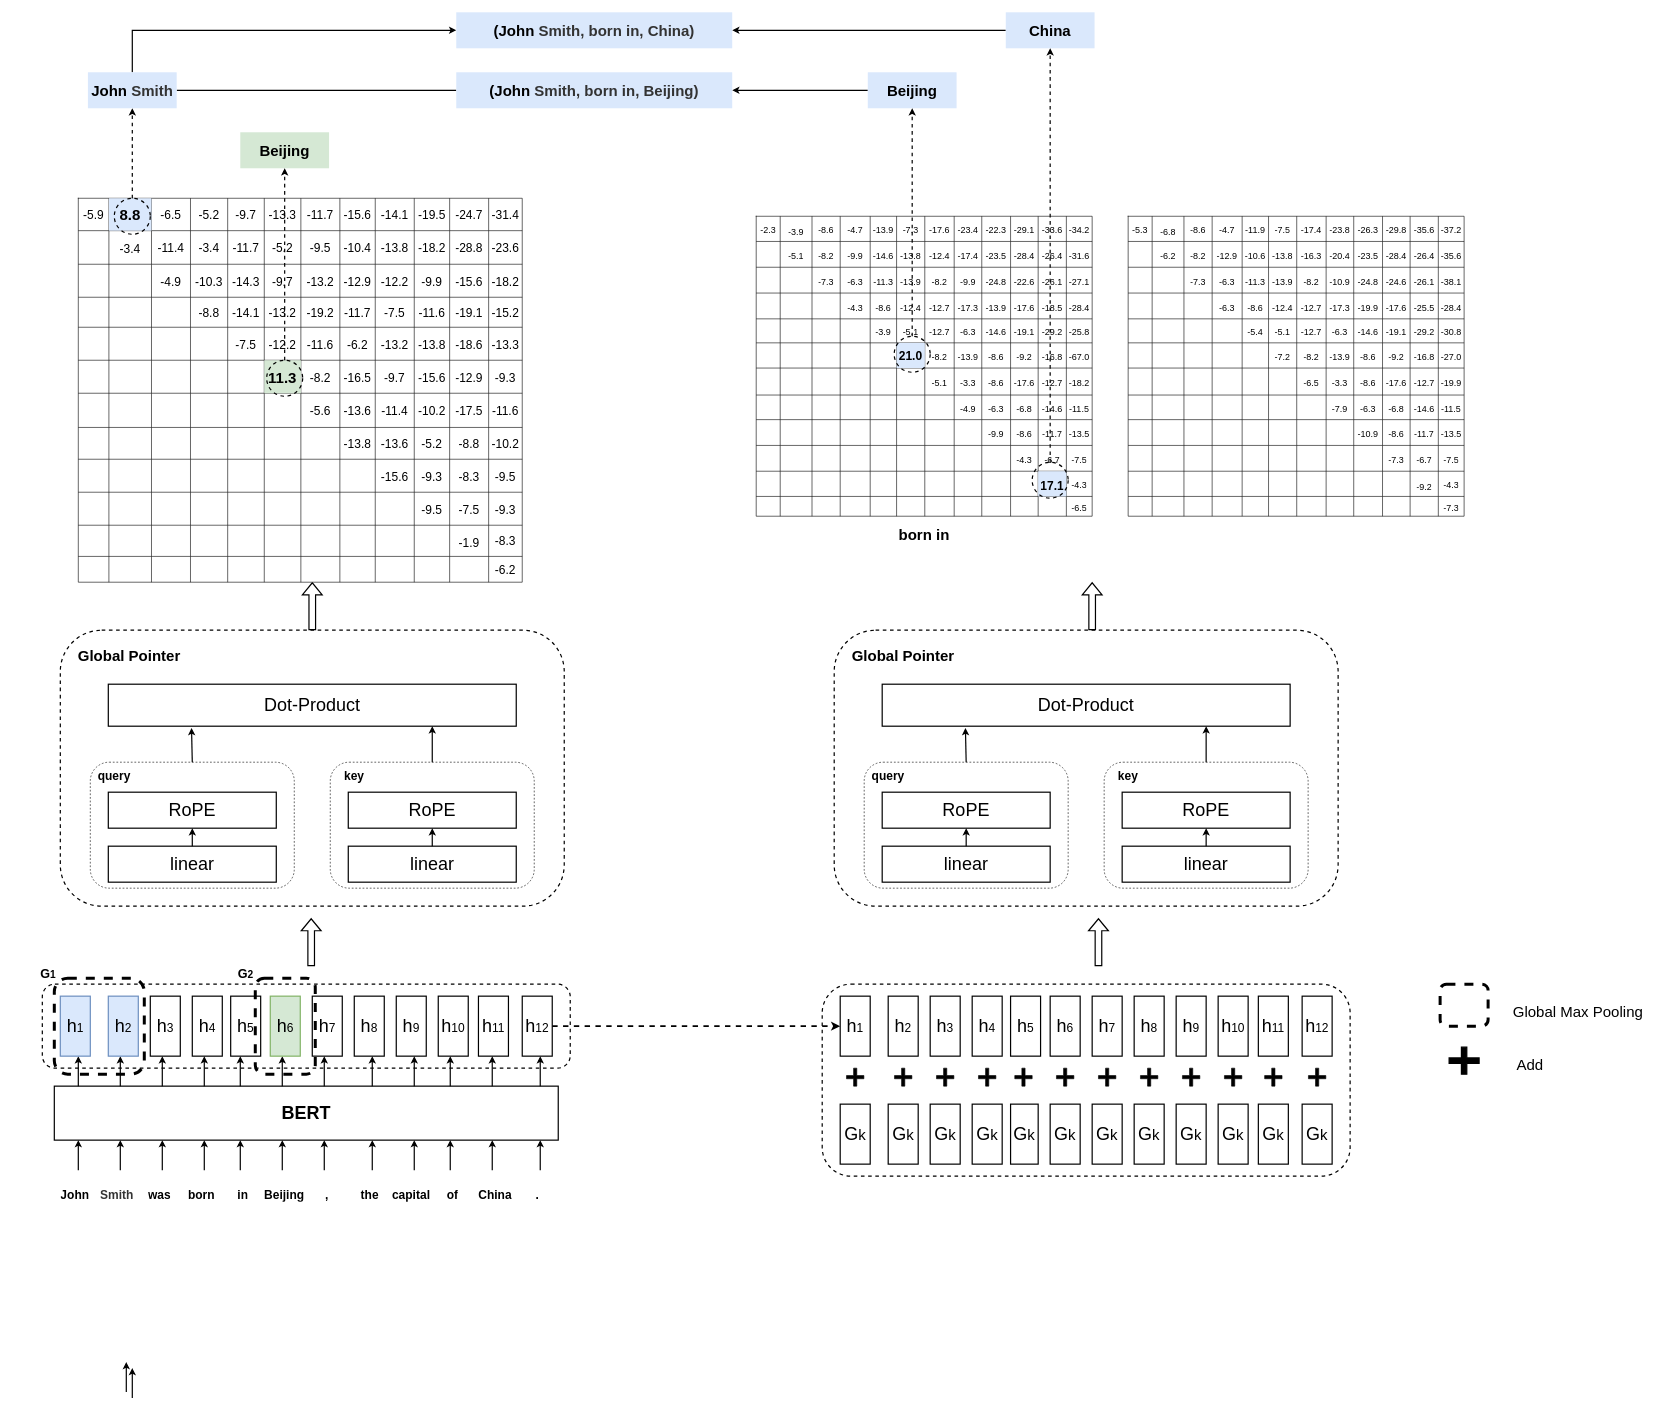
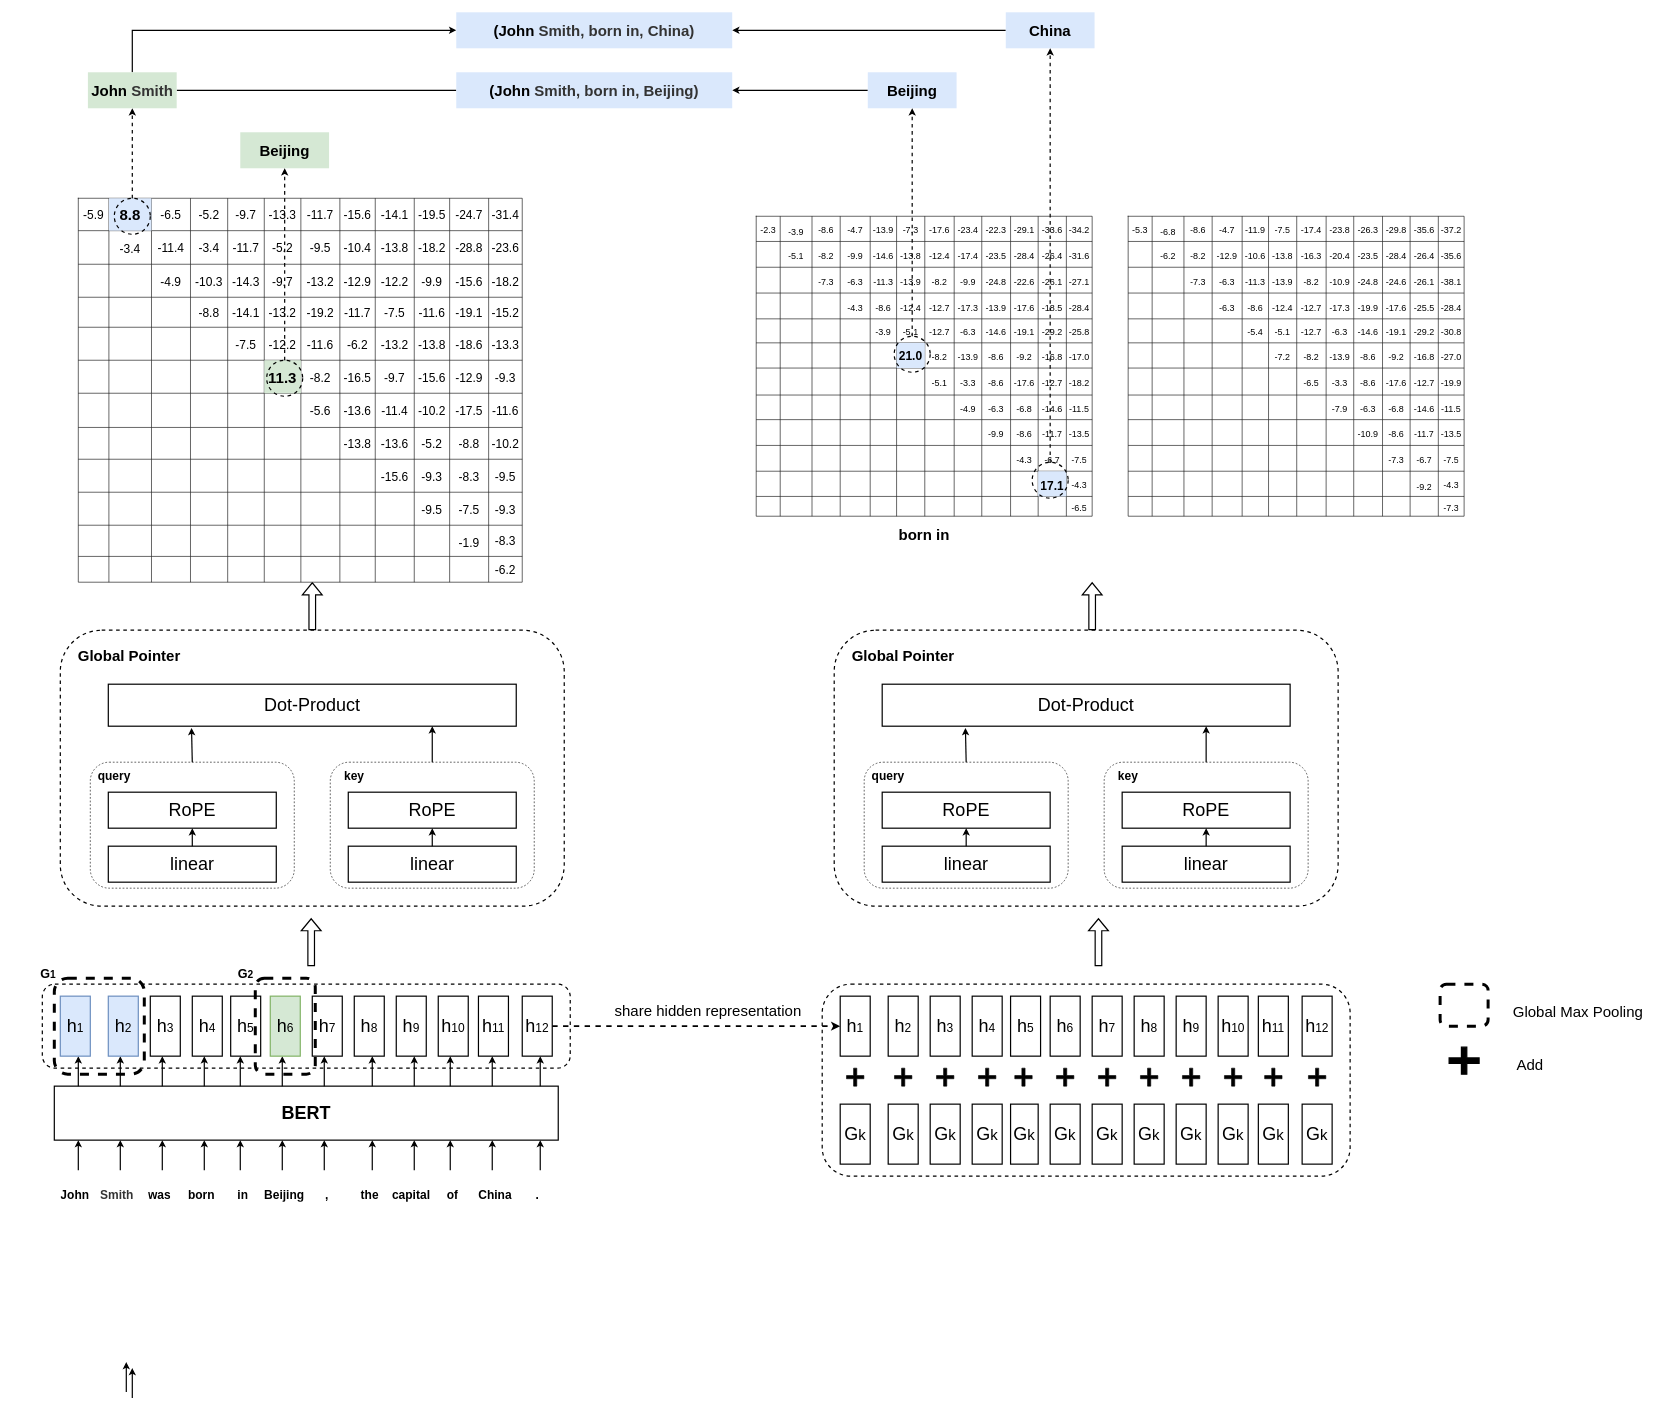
node "John Smith": fillcolor #dae8fc -> #d5e8d4
node "-67.0": label "-67.0" -> "-17.0"
node "share hidden representation": added
